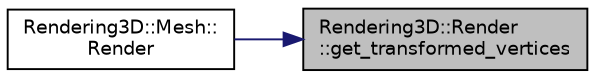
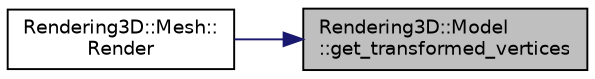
node "Rendering3D::Render ::get_transformed_vertices": label "Rendering3D::Render ::get_transformed_vertices" -> "Rendering3D::Model ::get_transformed_vertices"
